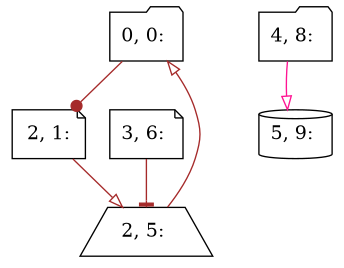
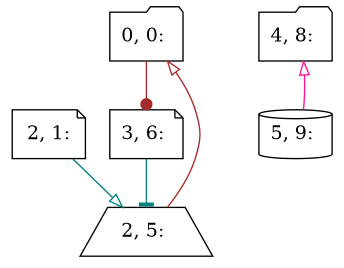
edge "4, 8:" -> "5, 9:": reversed
edge "0, 0:" -> "2, 1:": now "0, 0:" -> "3, 6:"
edge "2, 1:" -> "2, 5:": color brown -> teal
edge "3, 6:" -> "2, 5:": color brown -> teal
